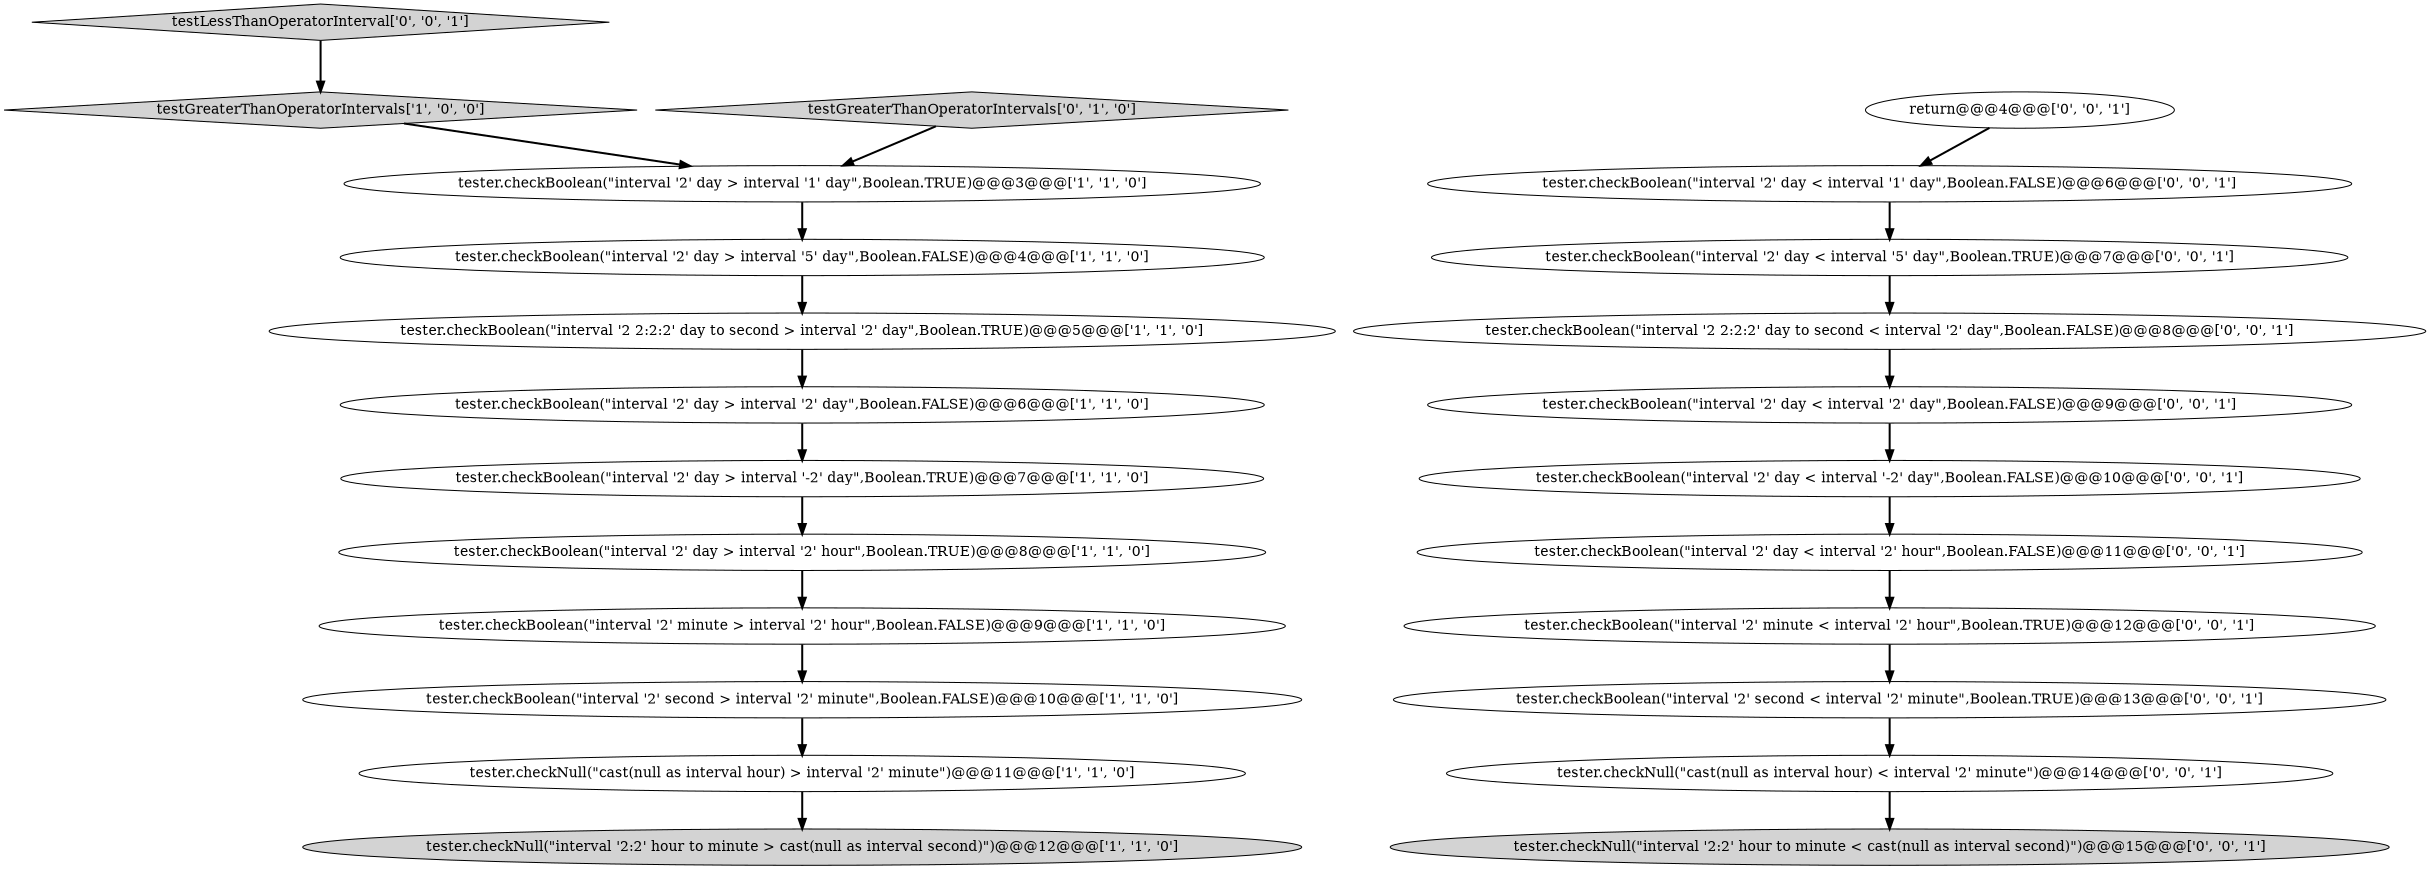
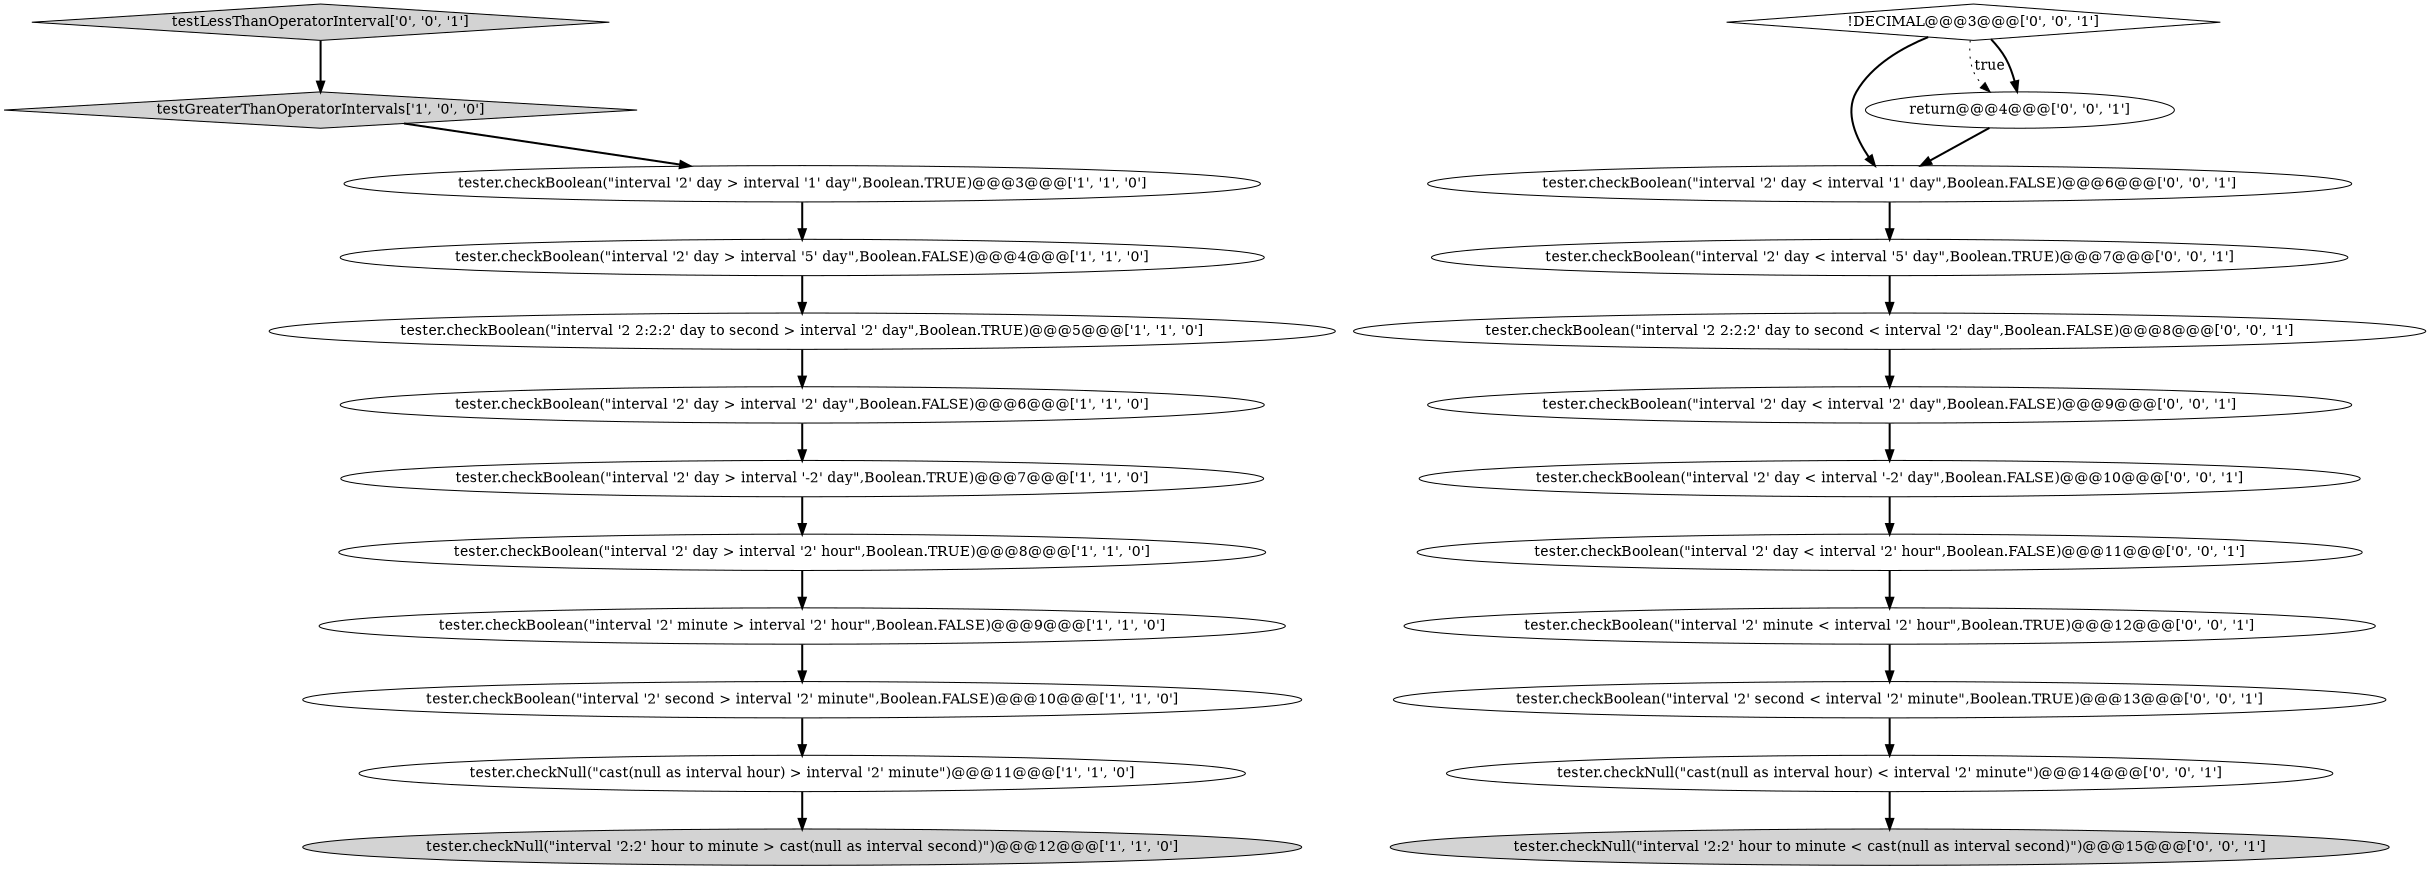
node "!DECIMAL@@@3@@@['0', '0', '1']": added
node "testGreaterThanOperatorIntervals['0', '1', '0']": removed
